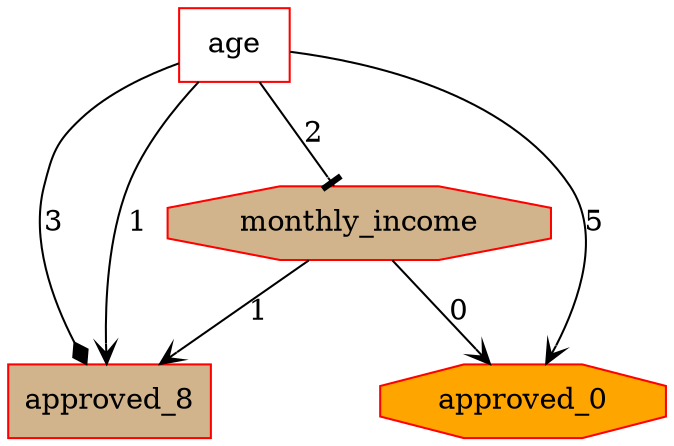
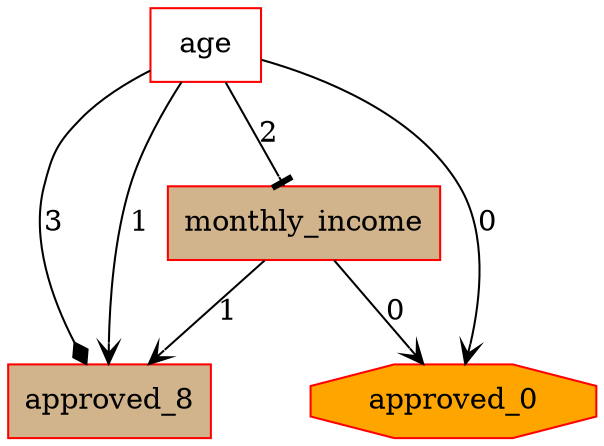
node "monthly_income": shape octagon -> box
edge "age" -> "approved_0": label "5" -> "0"
